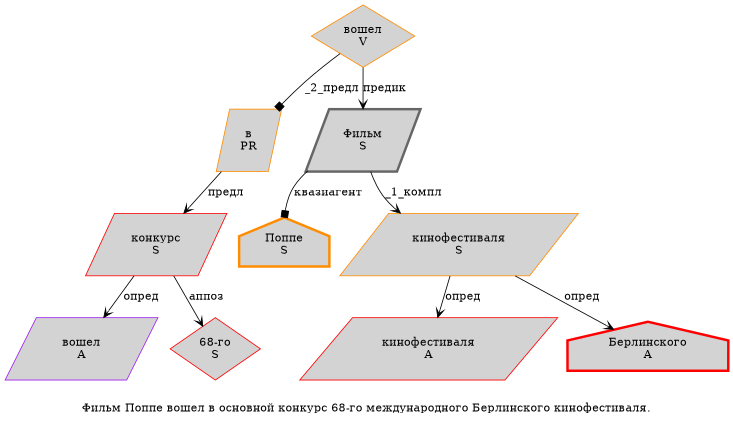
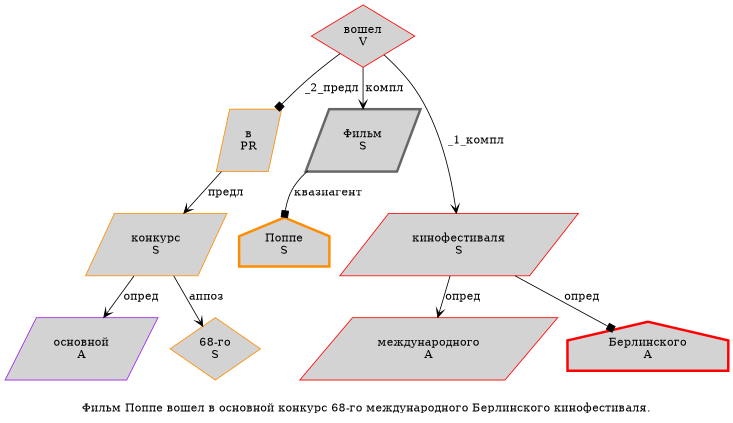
node "вошел V": color darkorange -> red
edge "вошел V" -> "Фильм S": label "предик" -> "компл"
edge "Фильм S" -> "кинофестиваля S": now "вошел V" -> "кинофестиваля S"
node "конкурс S": color red -> darkorange
node "кинофестиваля S": color darkorange -> red
edge "кинофестиваля S" -> "Берлинского A": arrowhead vee -> box
node "вошел A": label "вошел A" -> "основной A"
node "68-го S": color red -> darkorange
node "кинофестиваля A": label "кинофестиваля A" -> "международного A"
